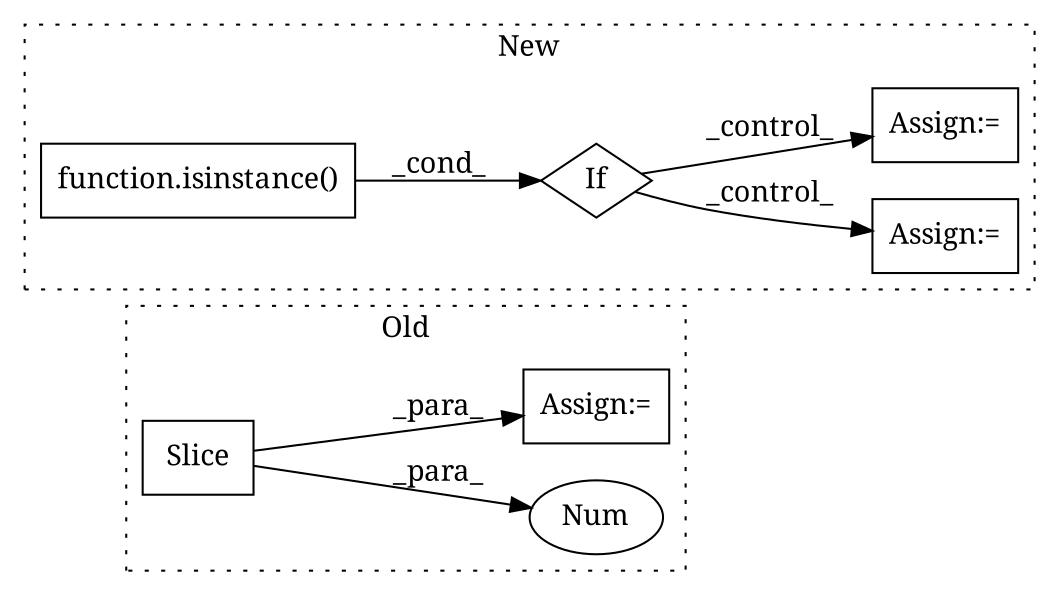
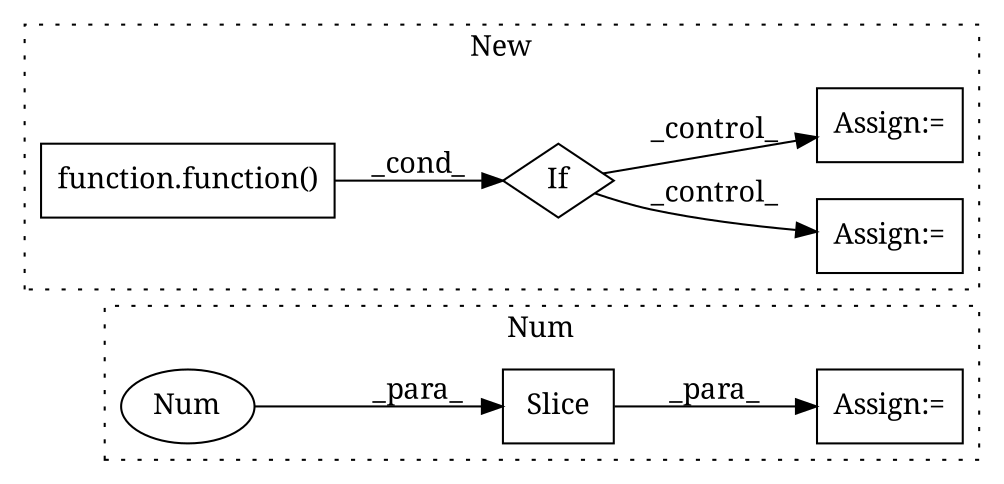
node "function.isinstance()": label "function.isinstance()" -> "function.function()"
cluster "Old": label "Old" -> "Num"
edge "Slice" -> "Num": reversed
